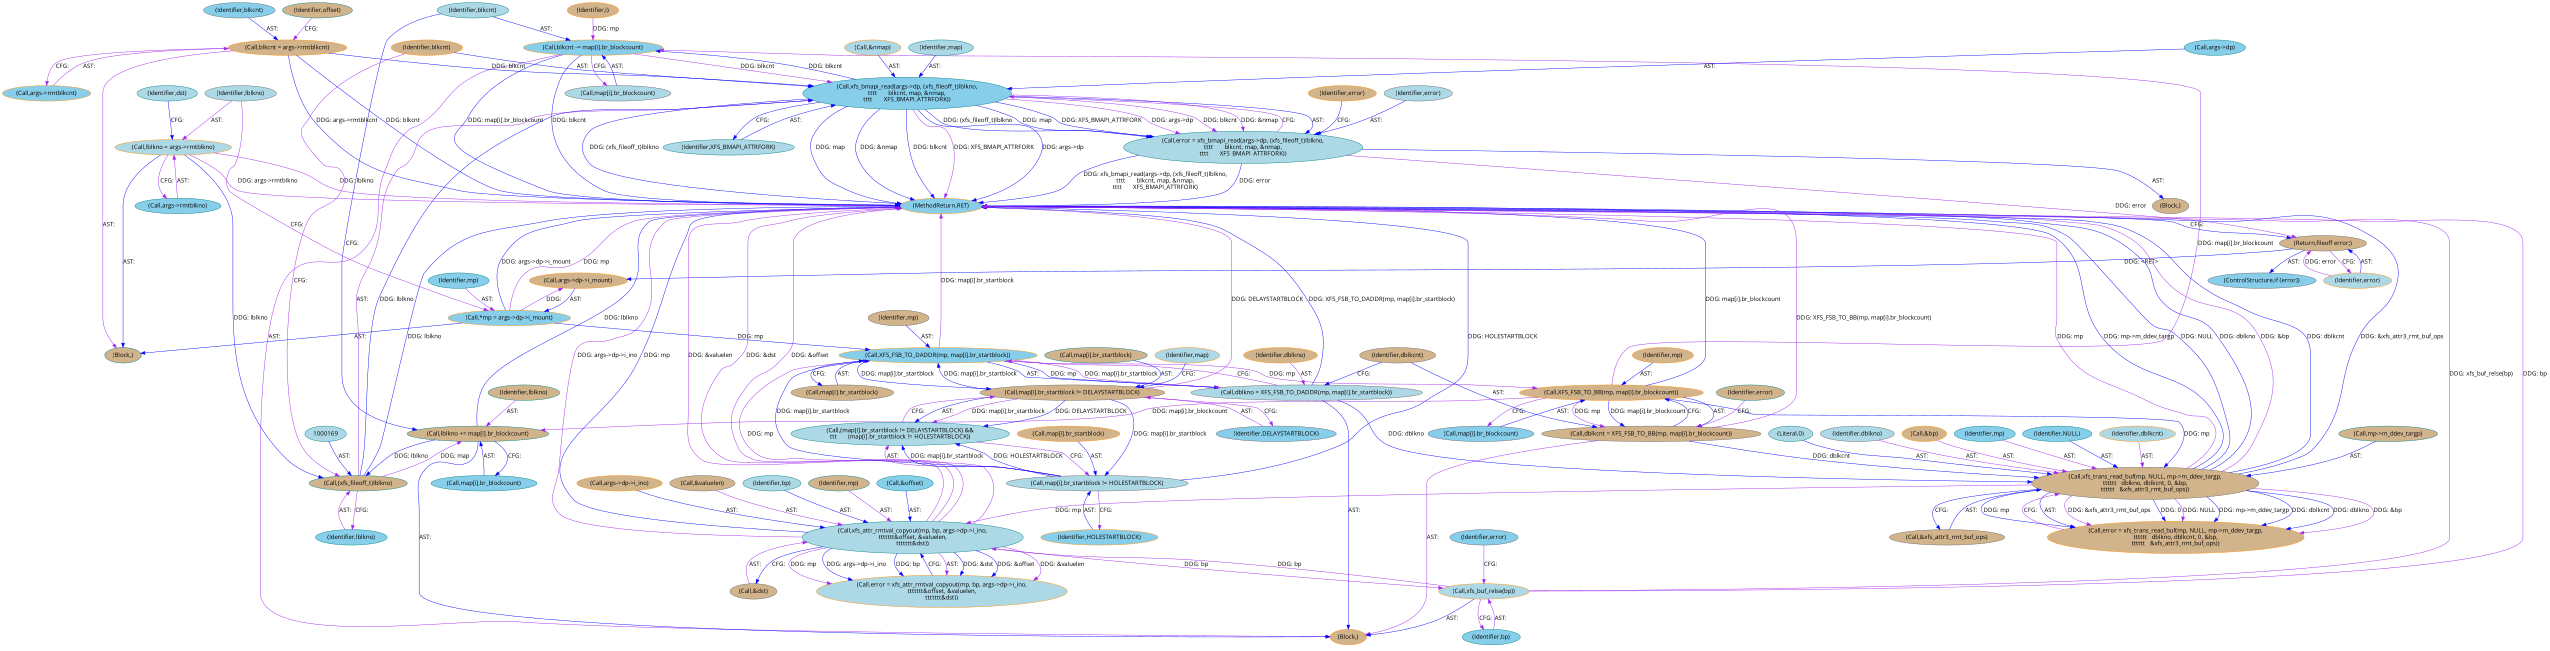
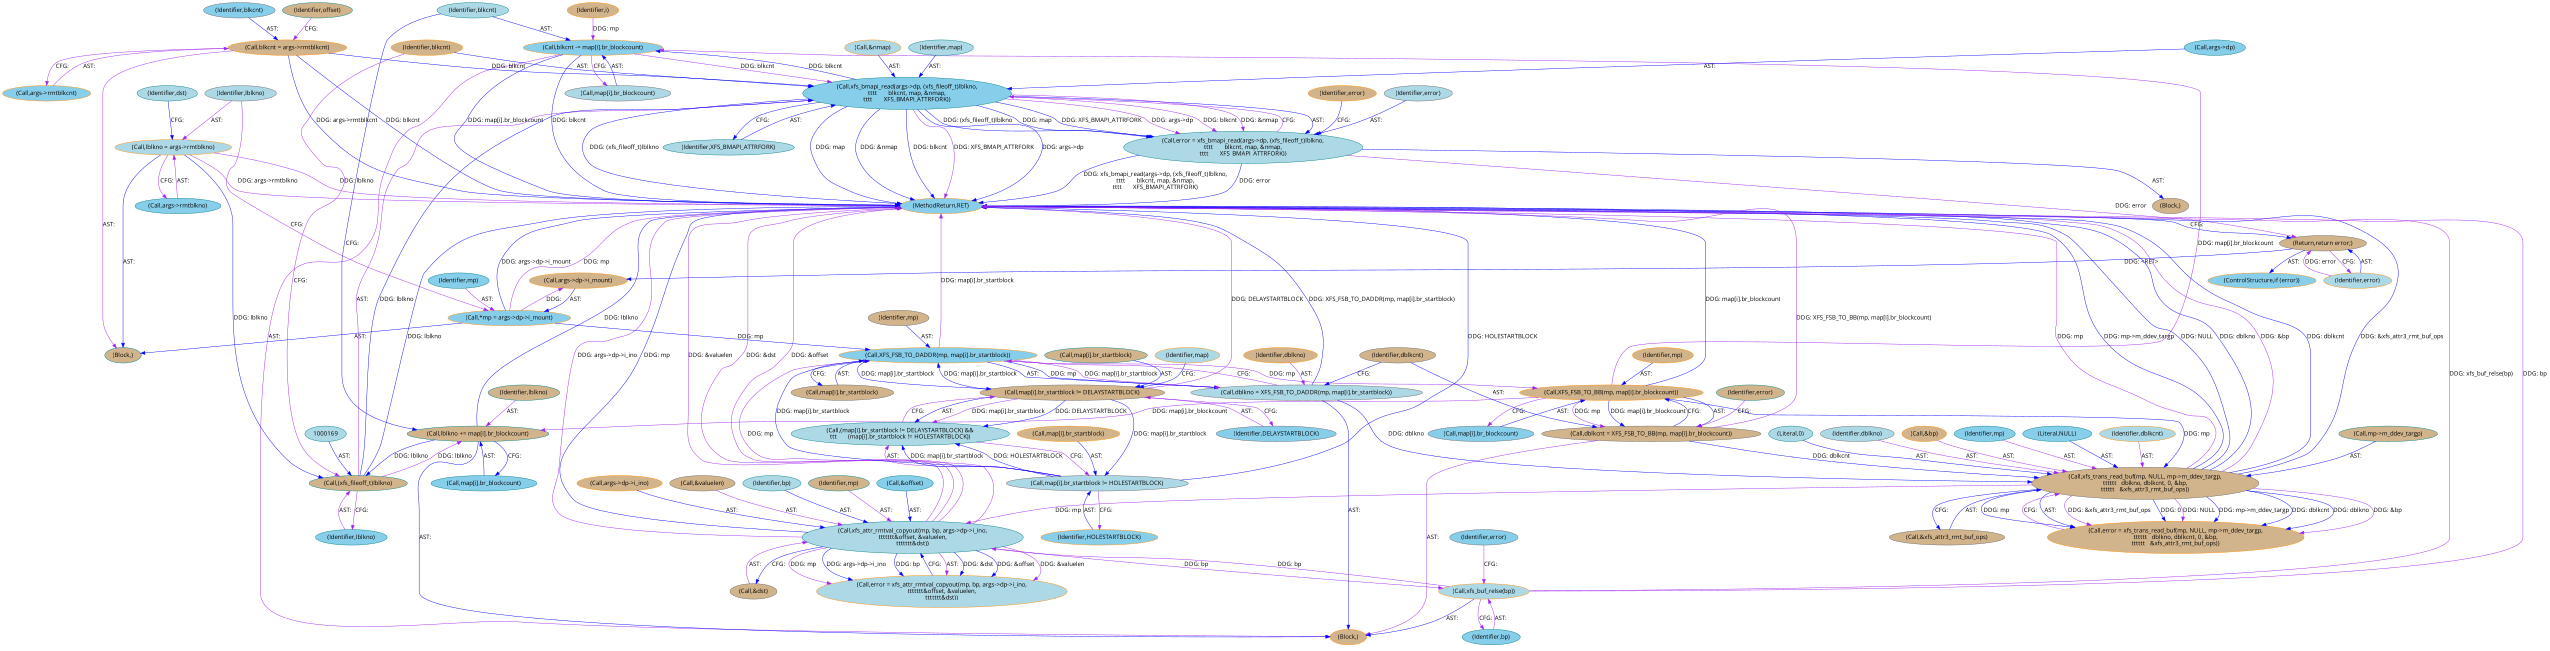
node "(Return,fileoff error;)": label "(Return,fileoff error;)" -> "(Return,return error;)"
node "(ControlStructure,if (error))": color gray40 -> darkorange
node "(Identifier,NULL)": label "(Identifier,NULL)" -> "(Literal,NULL)"
edge "(Call,(xfs_fileoff_t)lblkno)" -> "(Call,lblkno += map[i].br_blockcount)": label "DDG: map" -> "DDG: lblkno"
